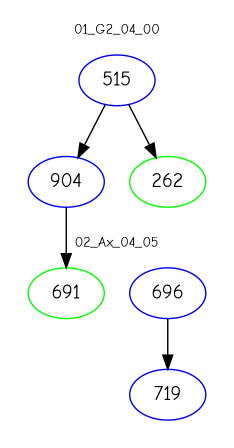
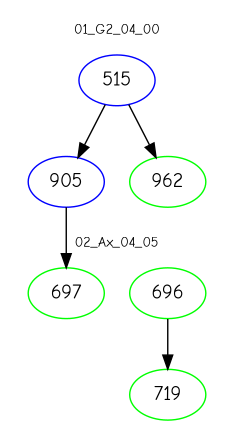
node "904": label "904" -> "905"
node "262": label "262" -> "962"
node "691": label "691" -> "697"
node "696": color blue -> green
node "719": color blue -> green
